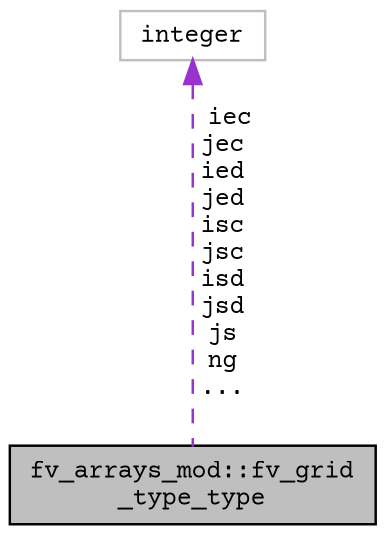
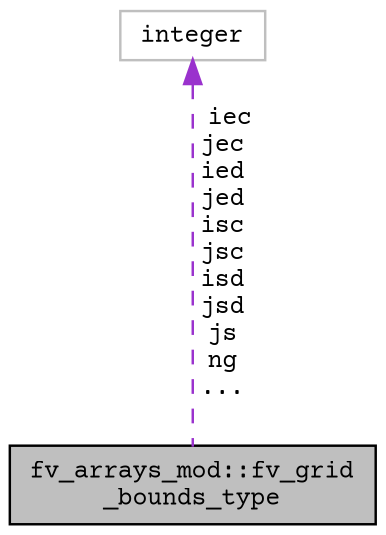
node "fv_arrays_mod::fv_grid _type_type": label "fv_arrays_mod::fv_grid _type_type" -> "fv_arrays_mod::fv_grid _bounds_type"
